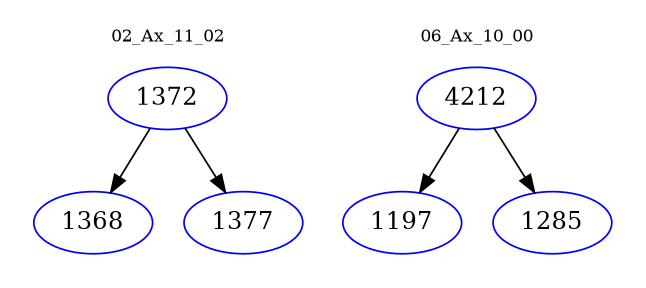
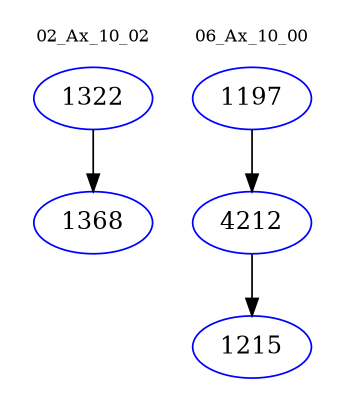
cluster "02_Ax_11_02": label "02_Ax_11_02" -> "02_Ax_10_02"
node "1372": label "1372" -> "1322"
edge "4212" -> "1197": reversed
node "1377": removed
node "1285": label "1285" -> "1215"
